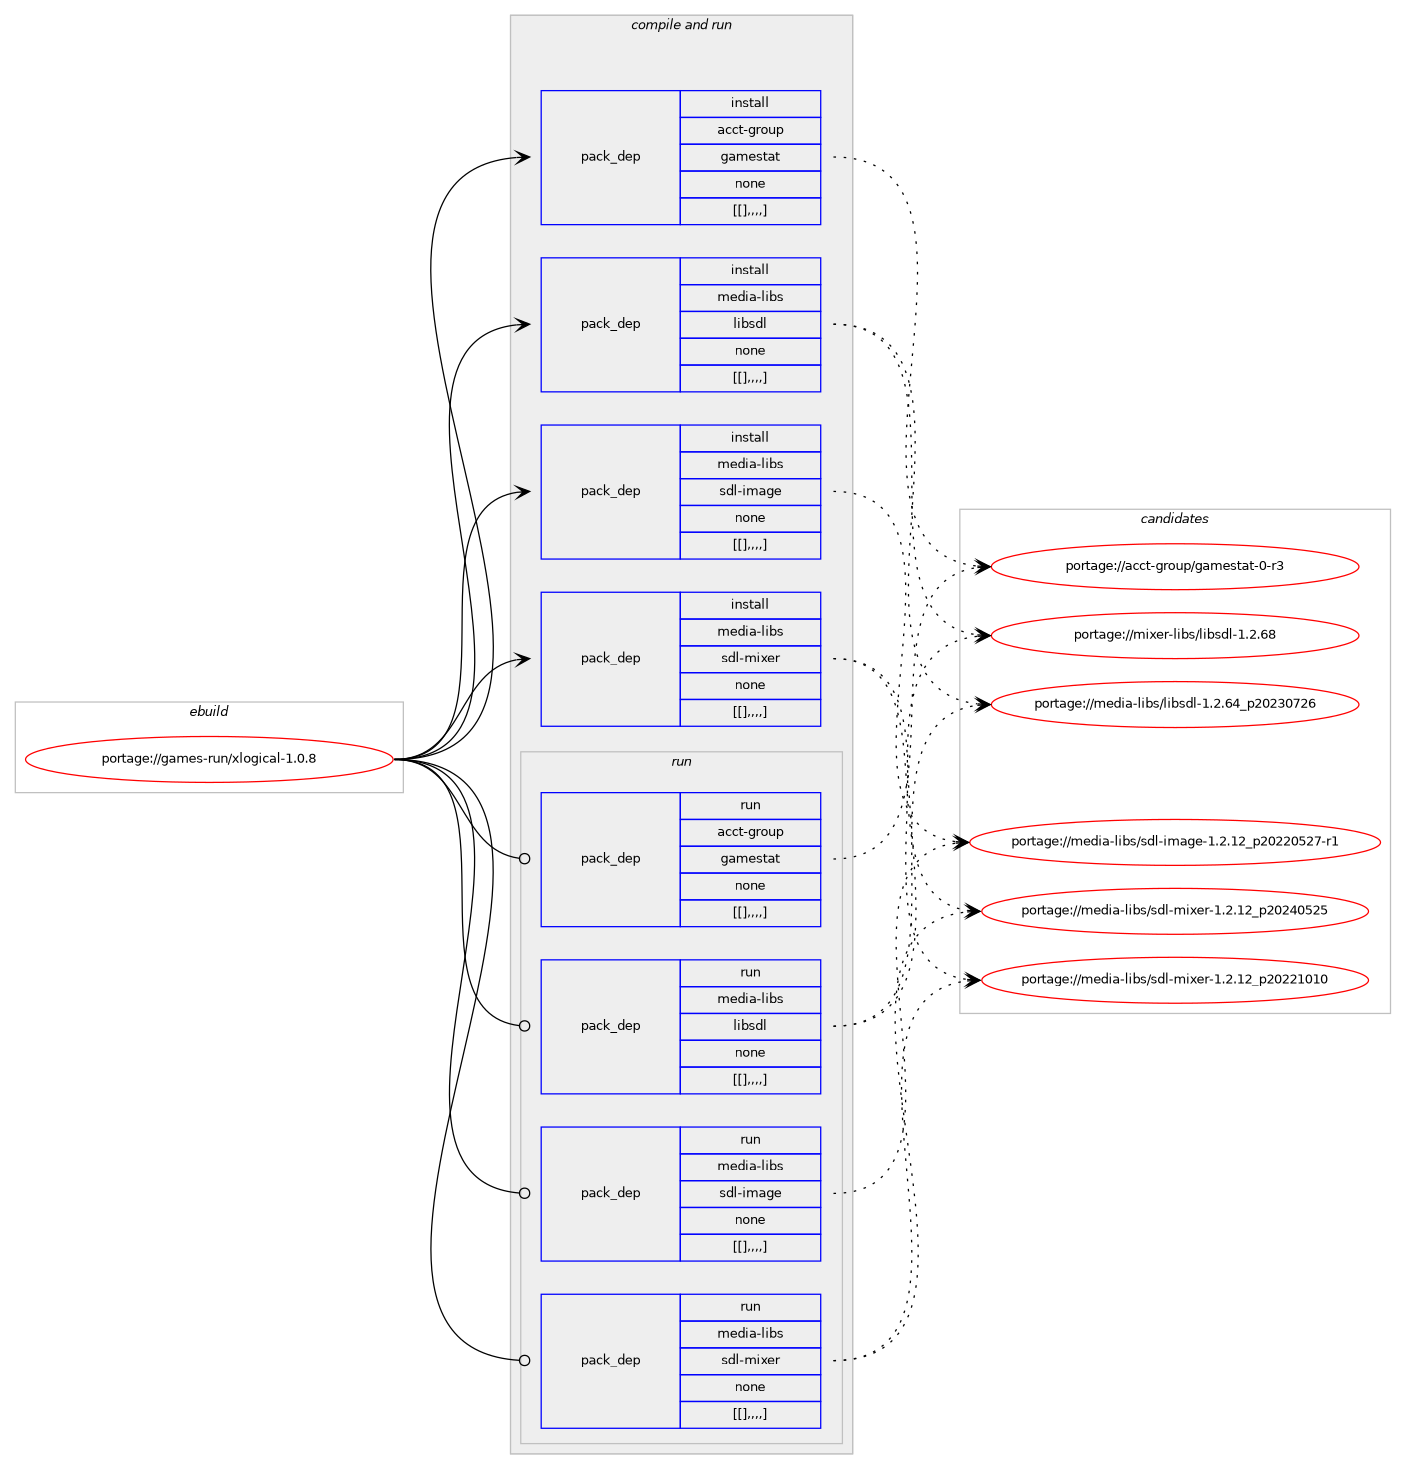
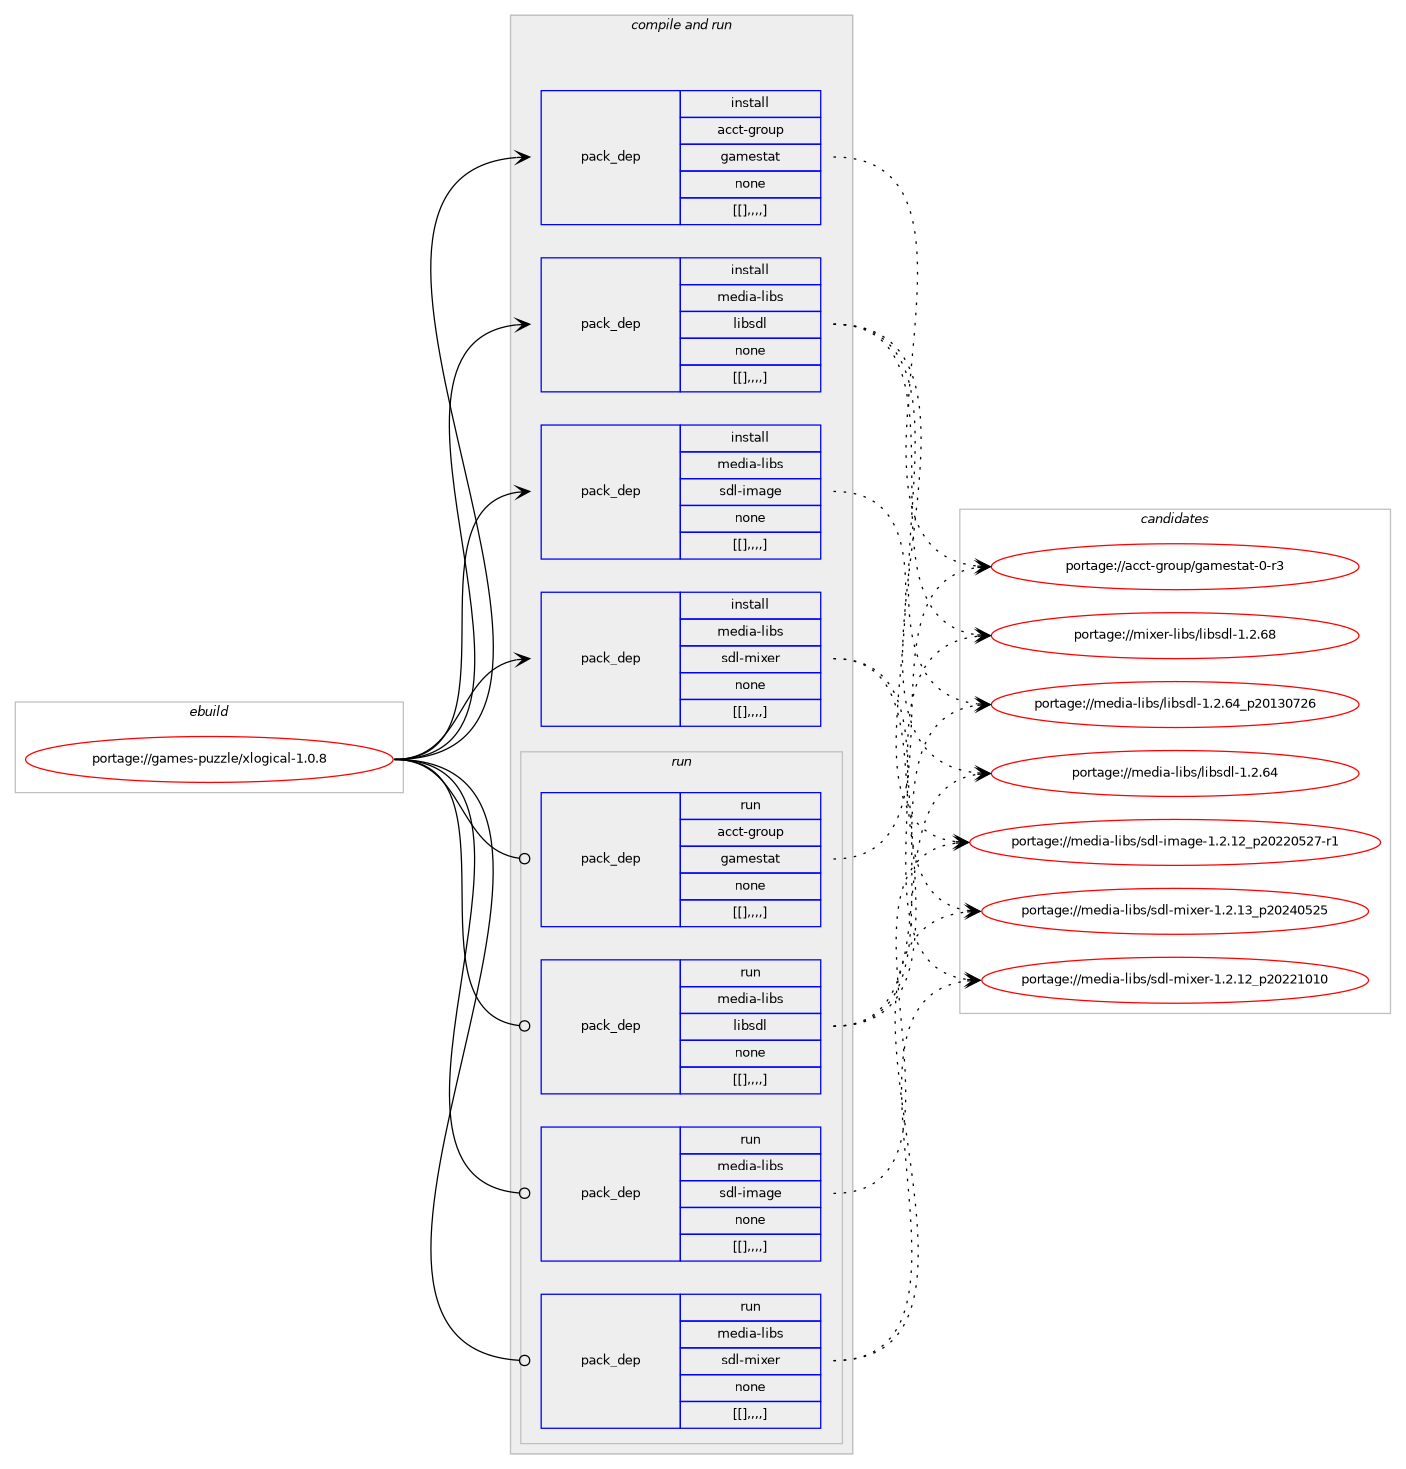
node "portage://media-libs/libsdl-1.2.64_p20230726": label "portage://media-libs/libsdl-1.2.64_p20230726" -> "portage://media-libs/libsdl-1.2.64_p20130726"
node "portage://games-run/xlogical-1.0.8": label "portage://games-run/xlogical-1.0.8" -> "portage://games-puzzle/xlogical-1.0.8"
node "portage://media-libs/libsdl-1.2.64": added
node "portage://media-libs/sdl-mixer-1.2.12_p20240525": label "portage://media-libs/sdl-mixer-1.2.12_p20240525" -> "portage://media-libs/sdl-mixer-1.2.13_p20240525"
